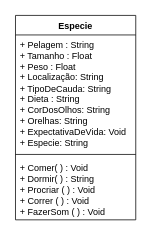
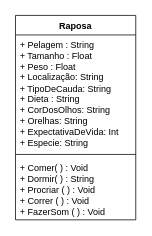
node "Especie": label "Especie" -> "Raposa"
node "+ Pelagem : String + Tamanho : Float + Peso : Float + Localização: String + TipoDeCauda: String + Dieta : String + CorDosOlhos: String + Orelhas: String + ExpectativaDeVida: Void + Especie: String": label "+ Pelagem : String + Tamanho : Float + Peso : Float + Localização: String + TipoDeCauda: String + Dieta : String + CorDosOlhos: String + Orelhas: String + ExpectativaDeVida: Void + Especie: String" -> "+ Pelagem : String + Tamanho : Float + Peso : Float + Localização: String + TipoDeCauda: String + Dieta : String + CorDosOlhos: String + Orelhas: String + ExpectativaDeVida: Int + Especie: String"
